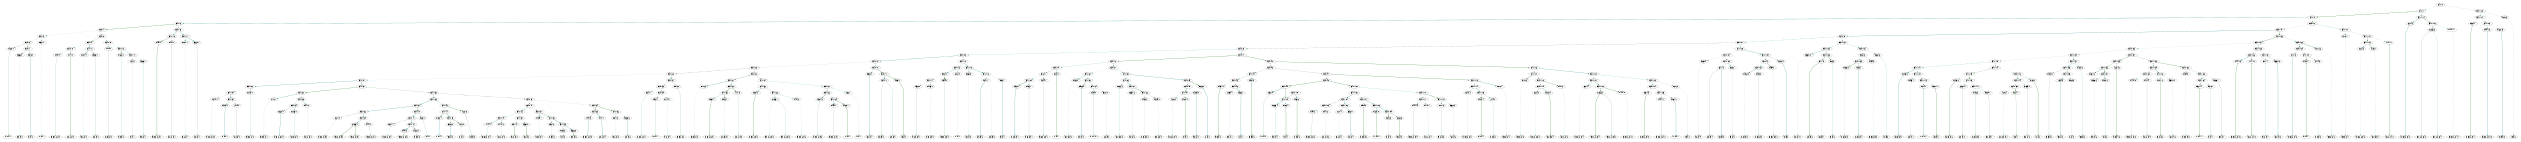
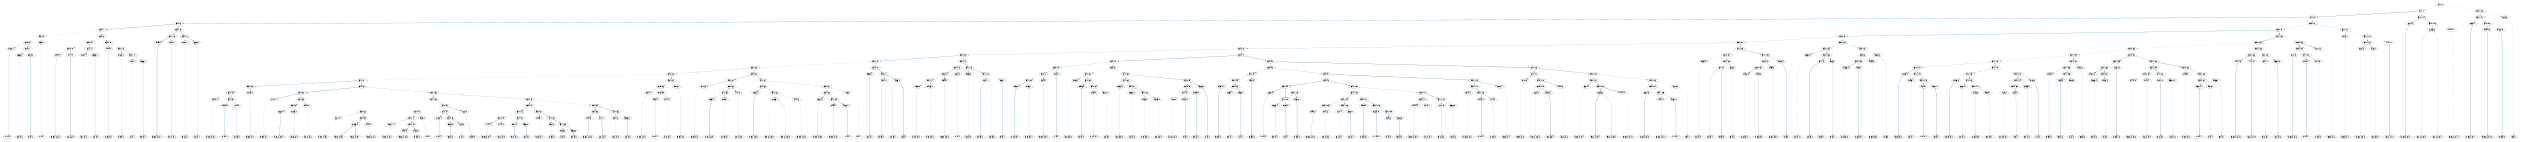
node "L5411(37)": removed
